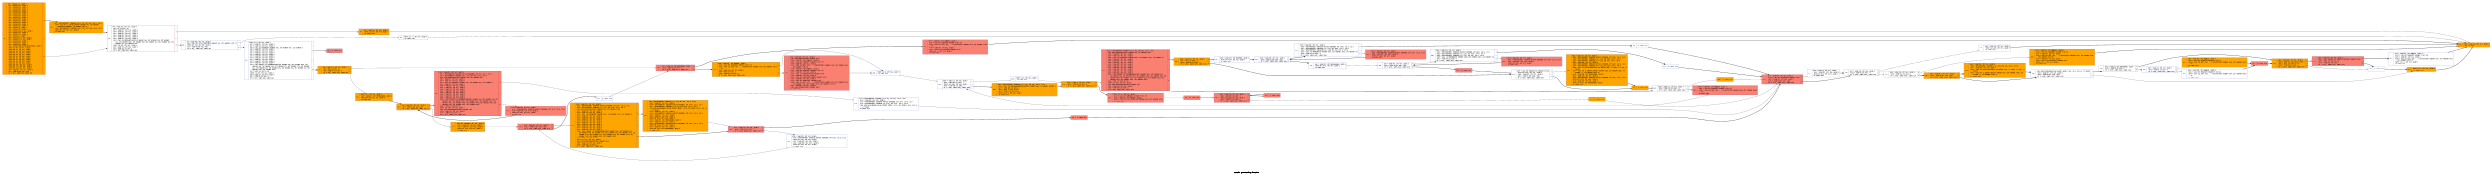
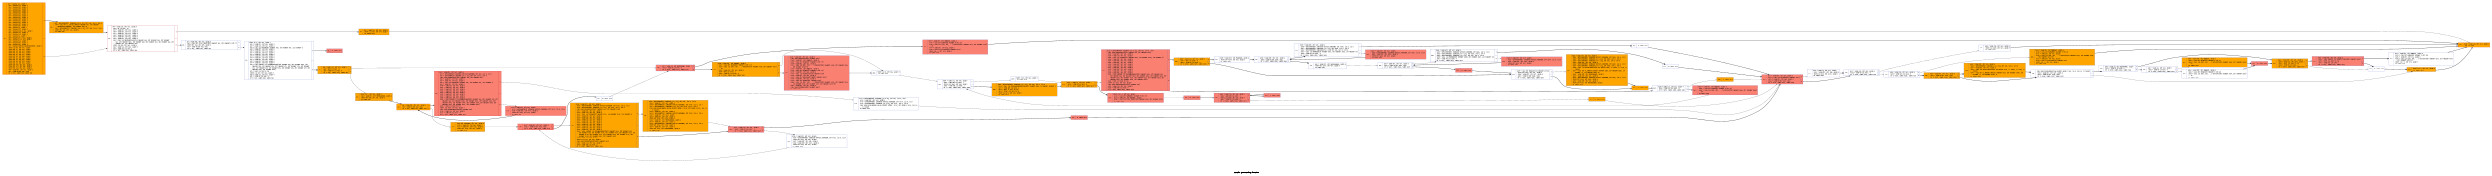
node "64:": removed
